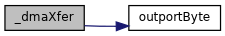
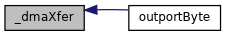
edge "_dmaXfer" -> "outportByte": reversed
